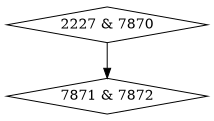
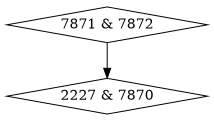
edge "2227 & 7870" -> "7871 & 7872": reversed
